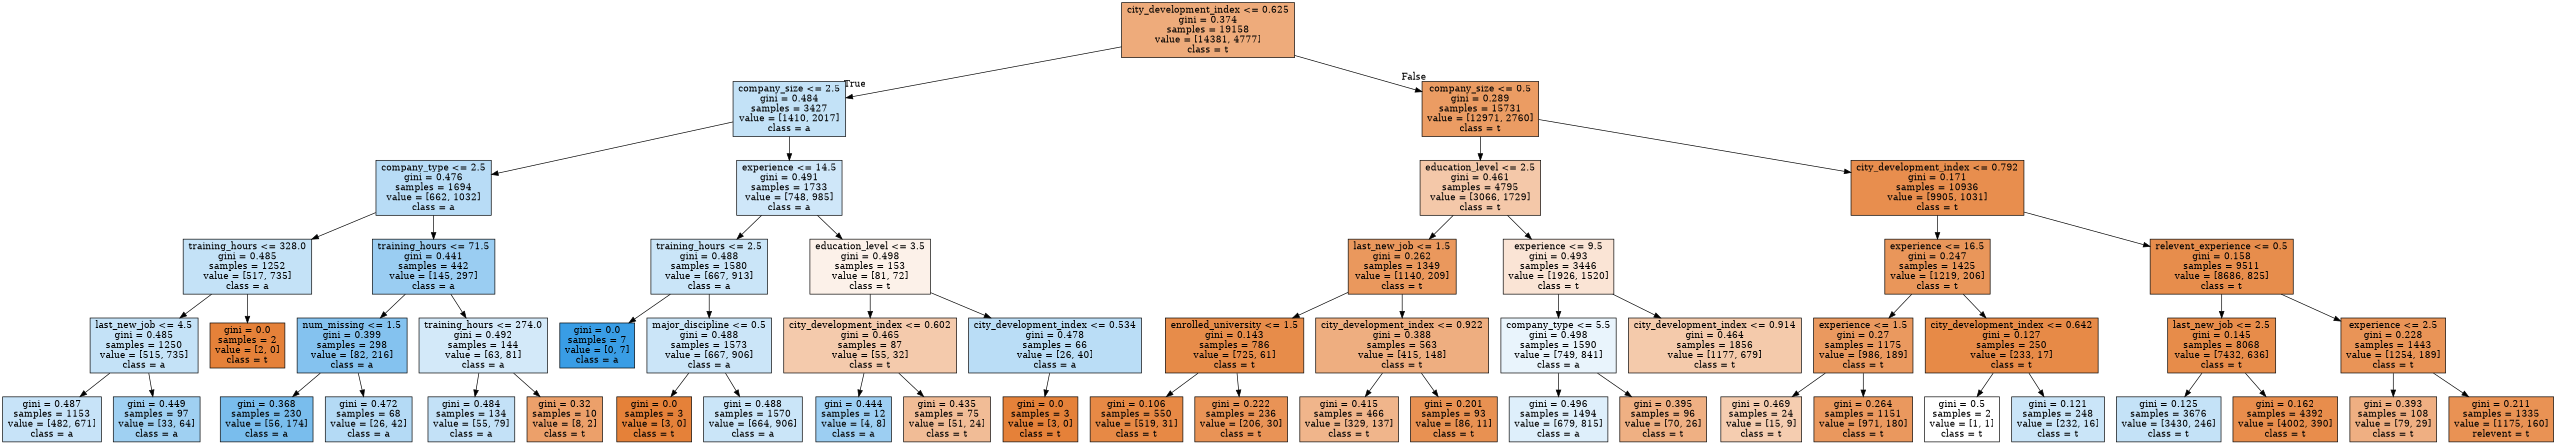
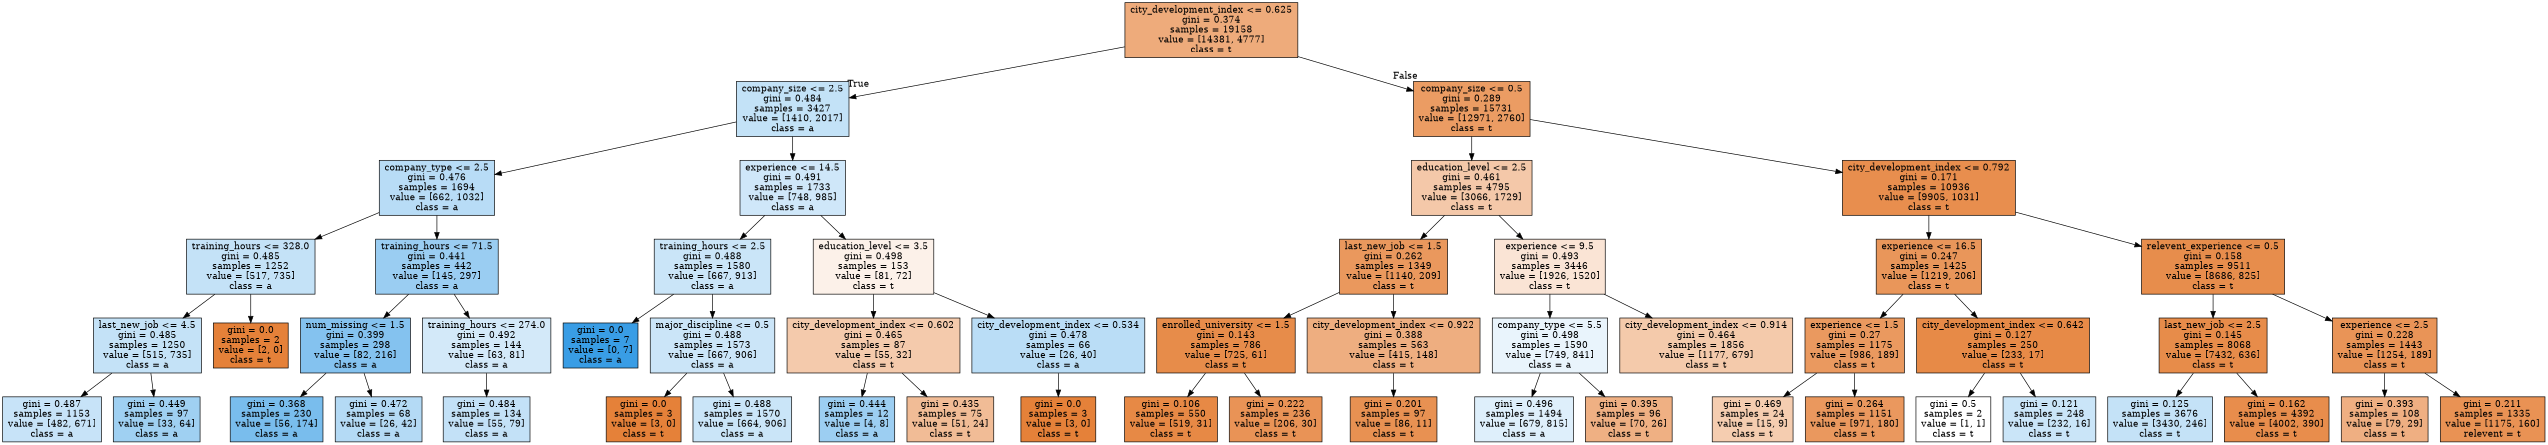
node "gini = 0.32 samples = 10 value = [8, 2] class = t": removed
node "gini = 0.415 samples = 466 value = [329, 137] class = t": removed
node "gini = 0.201 samples = 93 value = [86, 11] class = t": label "gini = 0.201 samples = 93 value = [86, 11] class = t" -> "gini = 0.201 samples = 97 value = [86, 11] class = t"
